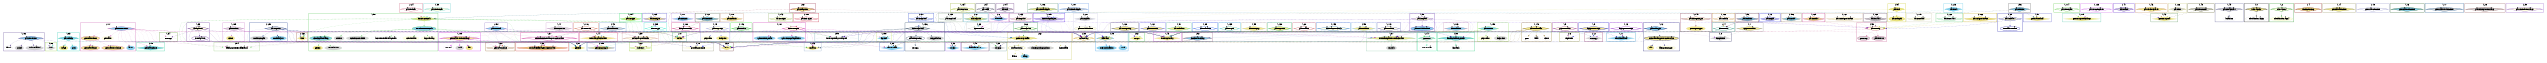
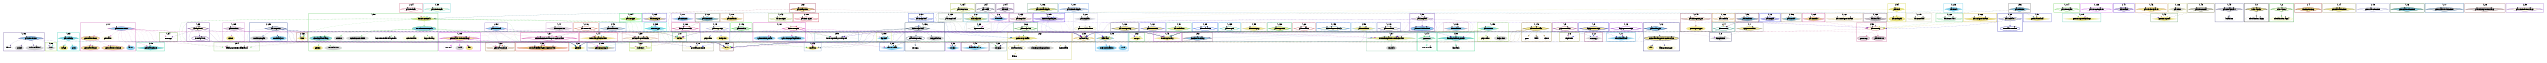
node "insert_type": fillcolor white -> skyblue
node "isatty": removed
